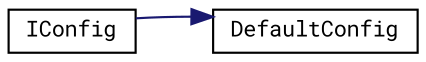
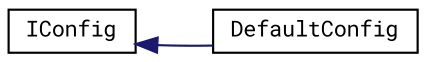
edge "IConfig" -> "DefaultConfig": reversed
